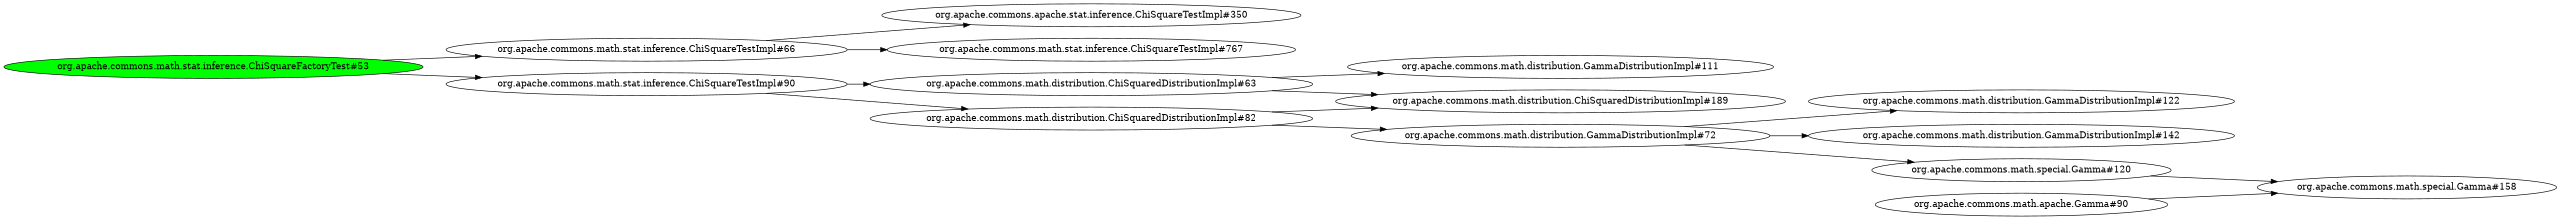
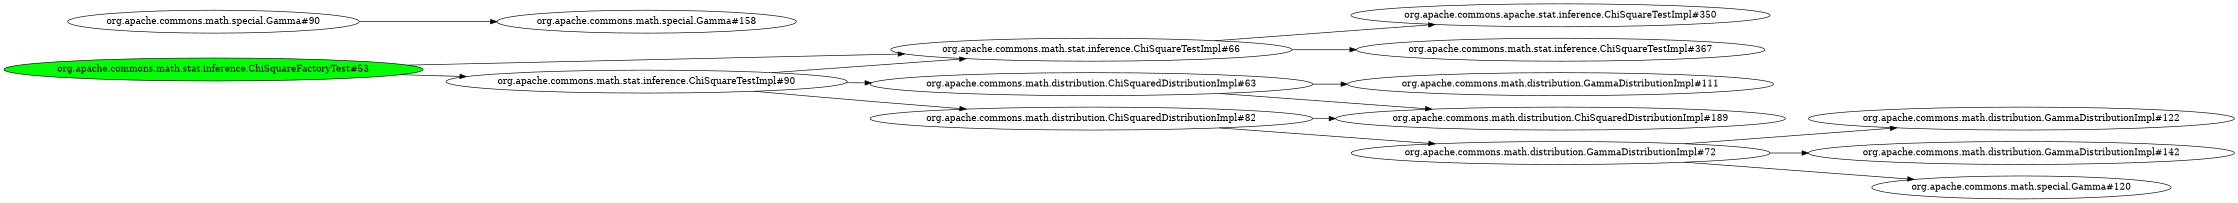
node "org.apache.commons.math.stat.inference.ChiSquareTestImpl#767": label "org.apache.commons.math.stat.inference.ChiSquareTestImpl#767" -> "org.apache.commons.math.stat.inference.ChiSquareTestImpl#367"
edge "org.apache.commons.math.stat.inference.ChiSquareTestImpl#90" -> "org.apache.commons.math.stat.inference.ChiSquareTestImpl#66": added
edge "org.apache.commons.math.special.Gamma#120" -> "org.apache.commons.math.special.Gamma#158": removed
node "org.apache.commons.math.apache.Gamma#90": label "org.apache.commons.math.apache.Gamma#90" -> "org.apache.commons.math.special.Gamma#90"
